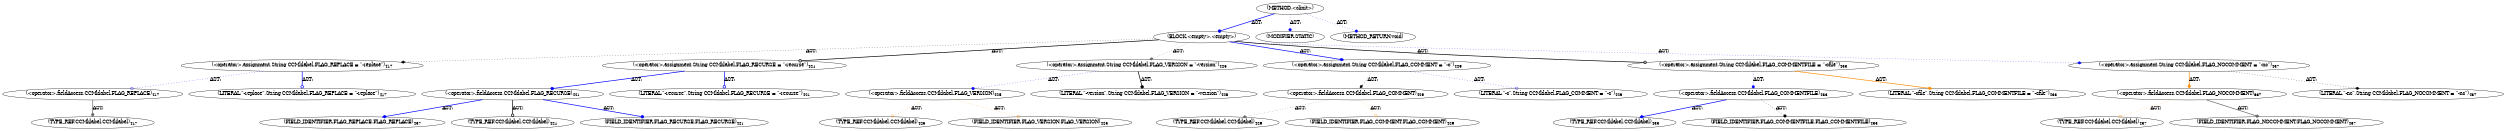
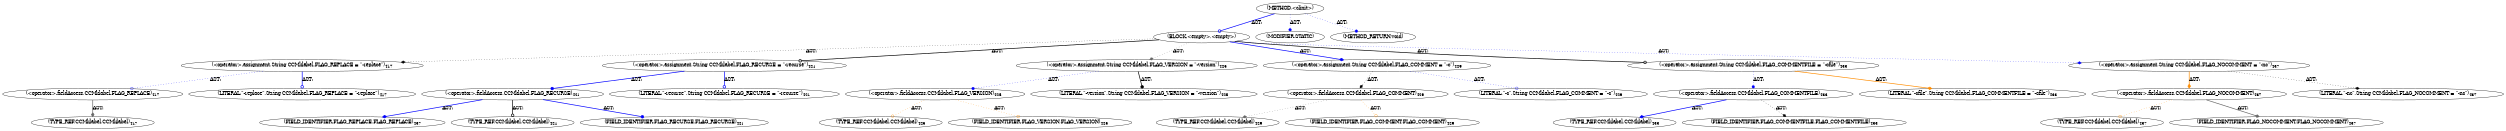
edge "(METHOD,<clinit>)" -> "(BLOCK,<empty>,<empty>)": arrowhead dot -> odot
node "(<operator>.fieldAccess,CCMklabel.FLAG_NOCOMMENT)": text "637" -> "437"
edge "(<operator>.fieldAccess,CCMklabel.FLAG_COMMENTFILE)" -> "(FIELD_IDENTIFIER,FLAG_COMMENTFILE,FLAG_COMMENTFILE)": arrowhead dot -> diamond
